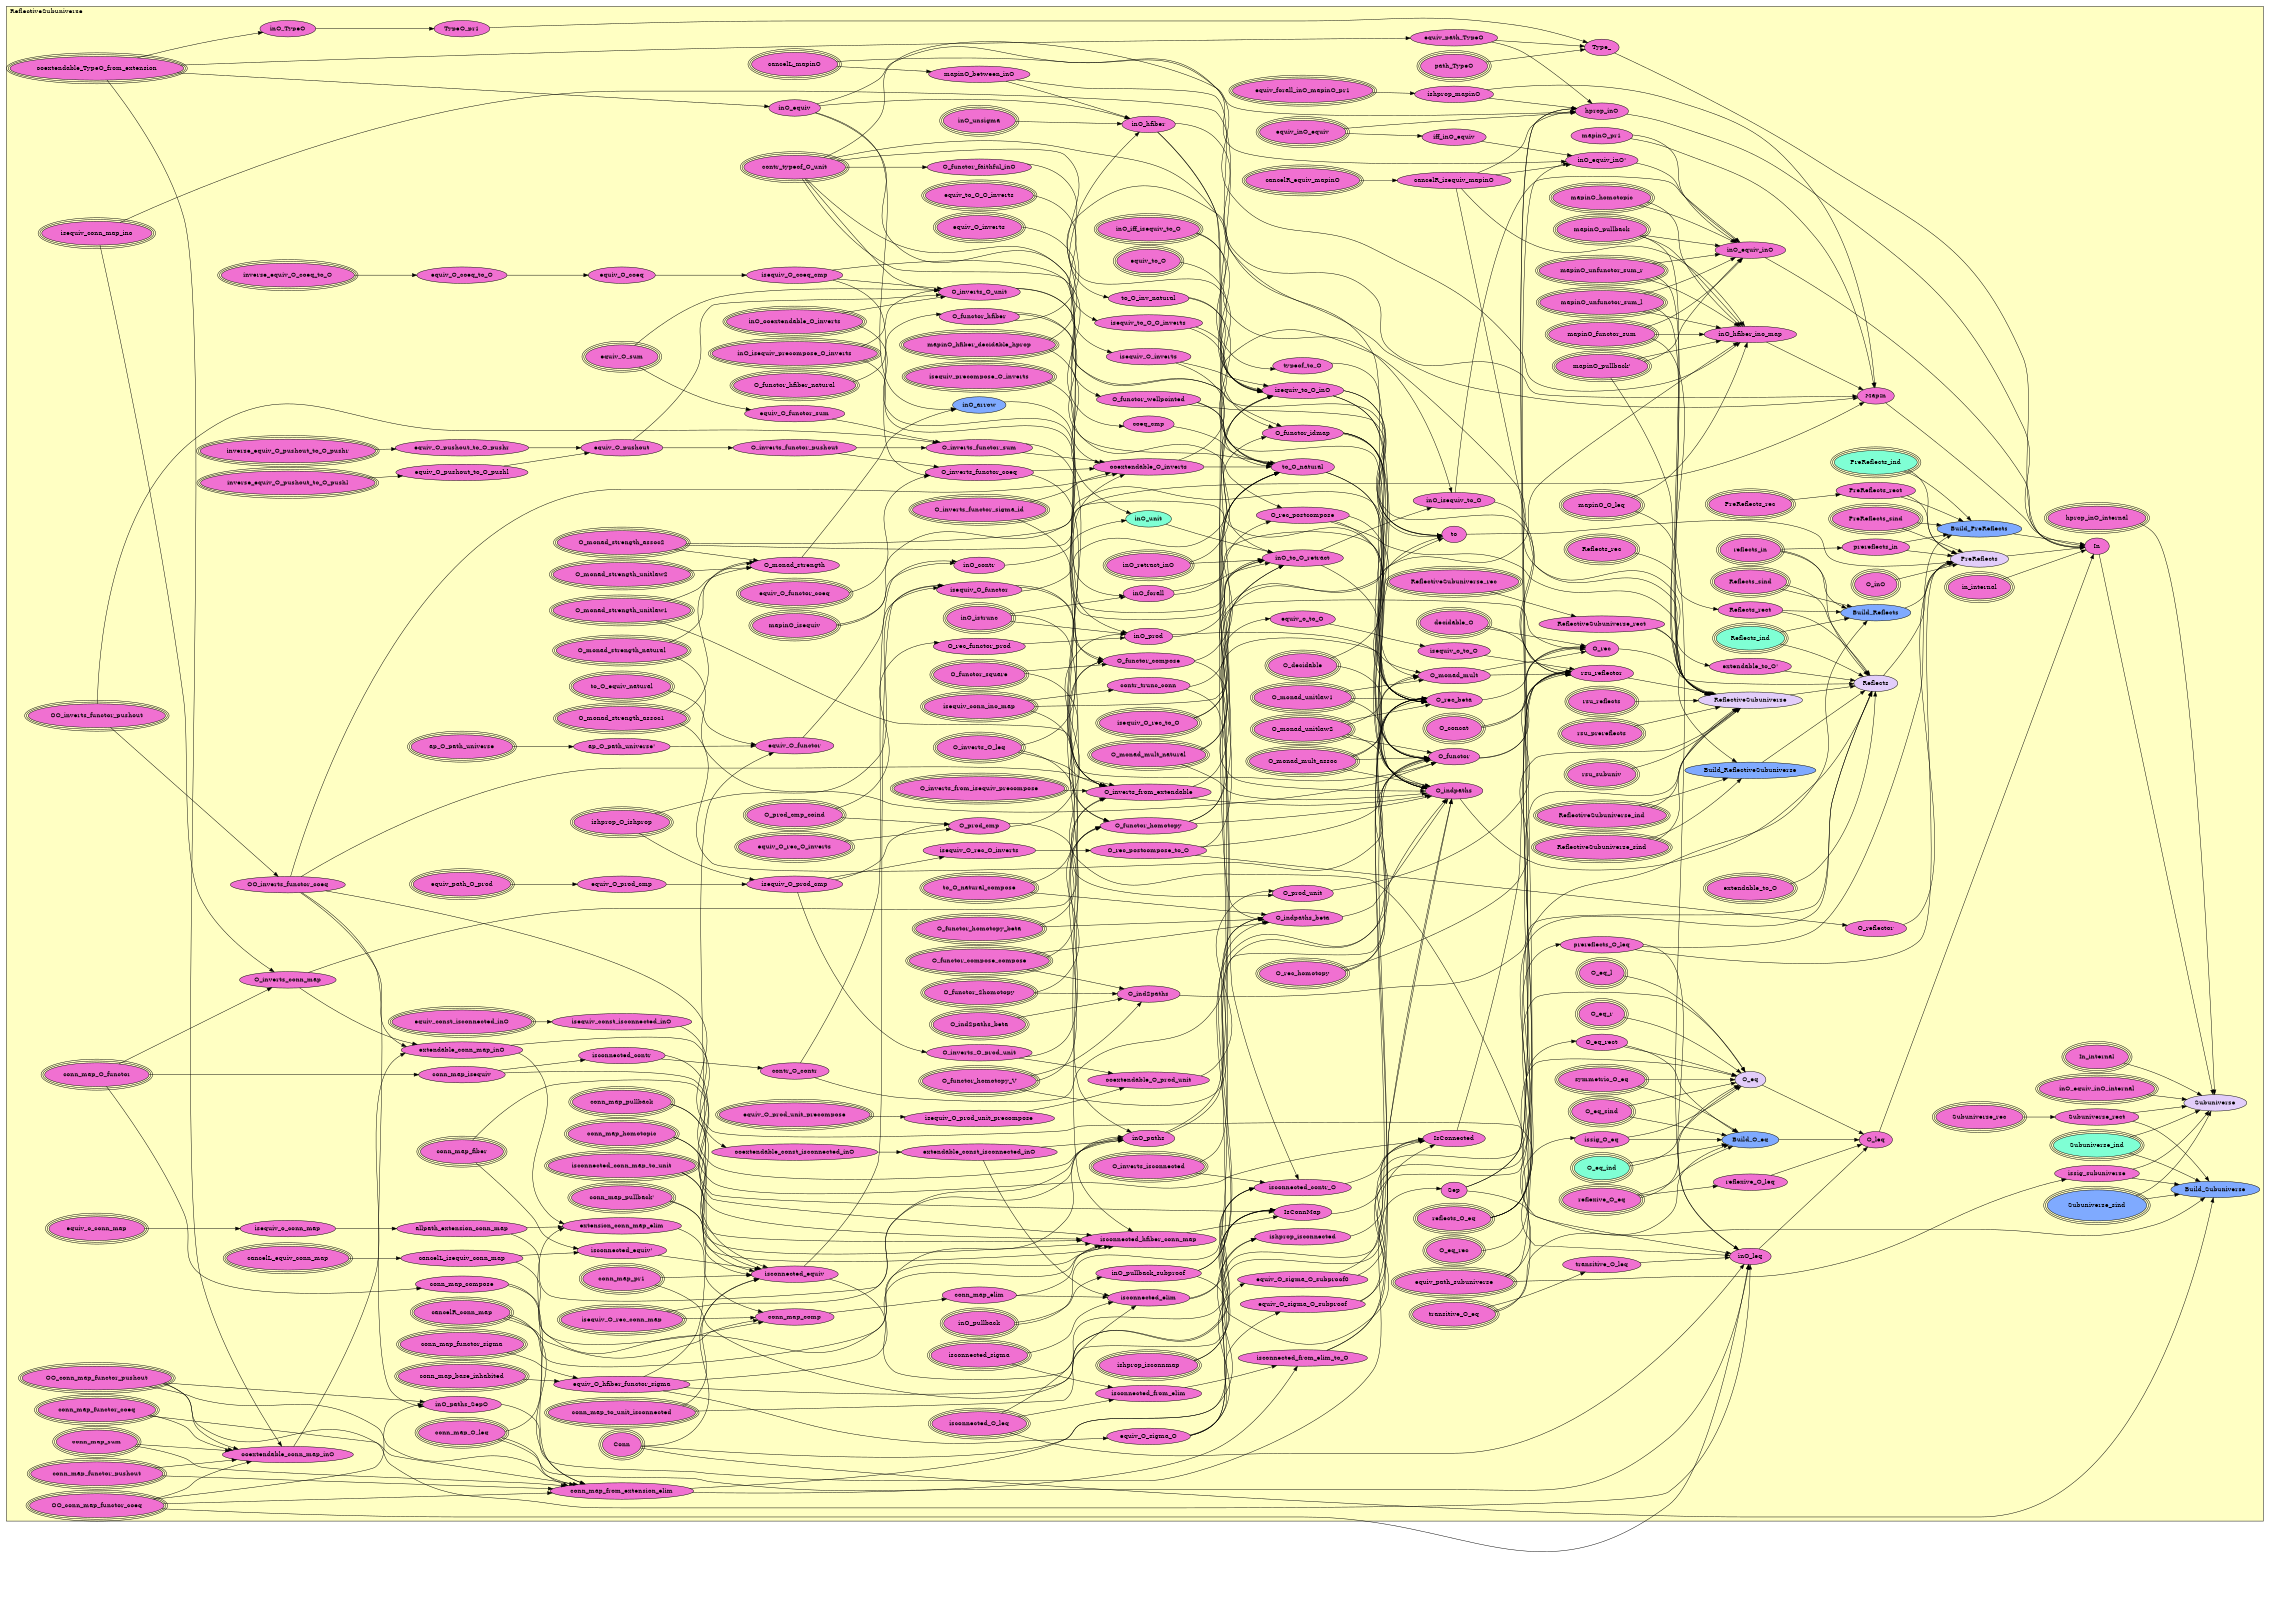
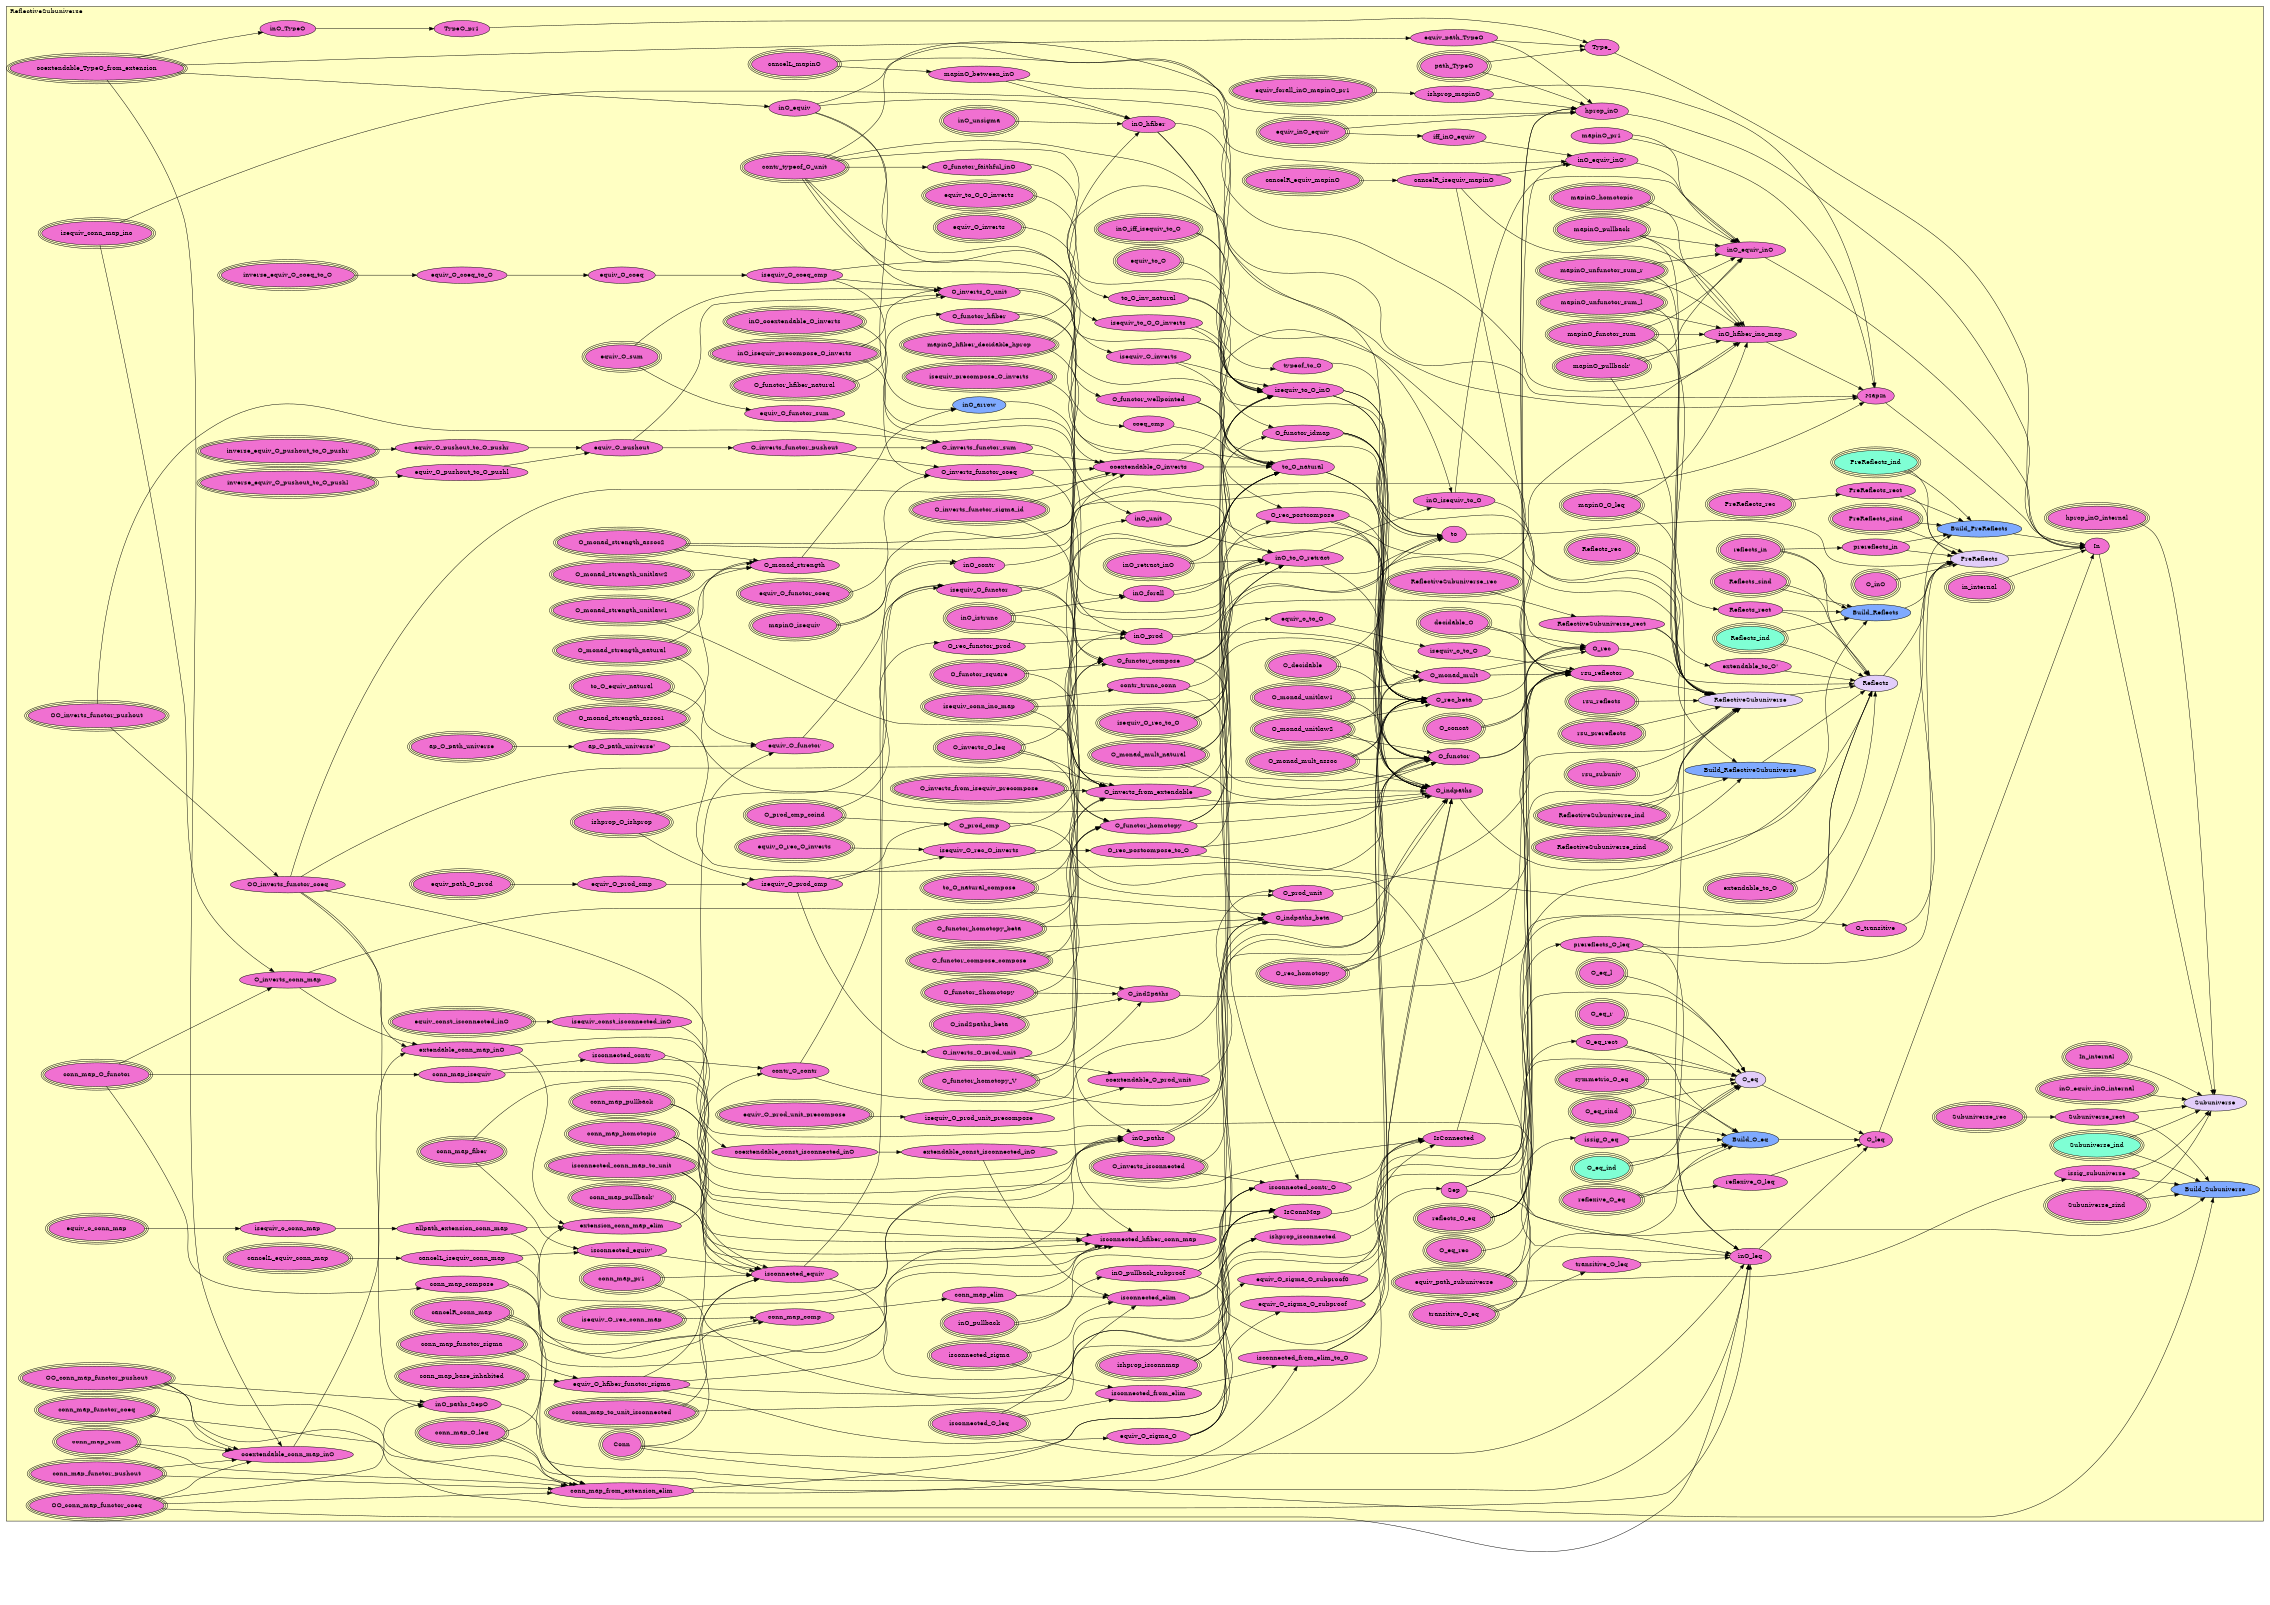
edge "cancelR_isequiv_mapinO" -> "hprop_inO": now "path_TypeO" -> "hprop_inO"
edge "O_inverts_O_unit" -> "O_functor_idmap": now "O_inverts_O_unit" -> "isequiv_to_O_inO"
edge "O_functor_wellpointed" -> "to": now "O_functor_compose" -> "to"
node "inO_unit": fillcolor #7fffd4 -> #f070d1
edge "isequiv_O_rec_O_inverts" -> "isequiv_to_O_inO": added
edge "equiv_O_rec_O_inverts" -> "O_prod_cmp": now "equiv_O_rec_O_inverts" -> "isequiv_O_rec_O_inverts"
node "O_reflector": label "O_reflector" -> "O_transitive"
node "Subuniverse_sind": fillcolor #7faaff -> #f070d1
edge "extension_conn_map_elim" -> "conn_map_comp": now "extension_conn_map_elim" -> "contr_O_contr"
